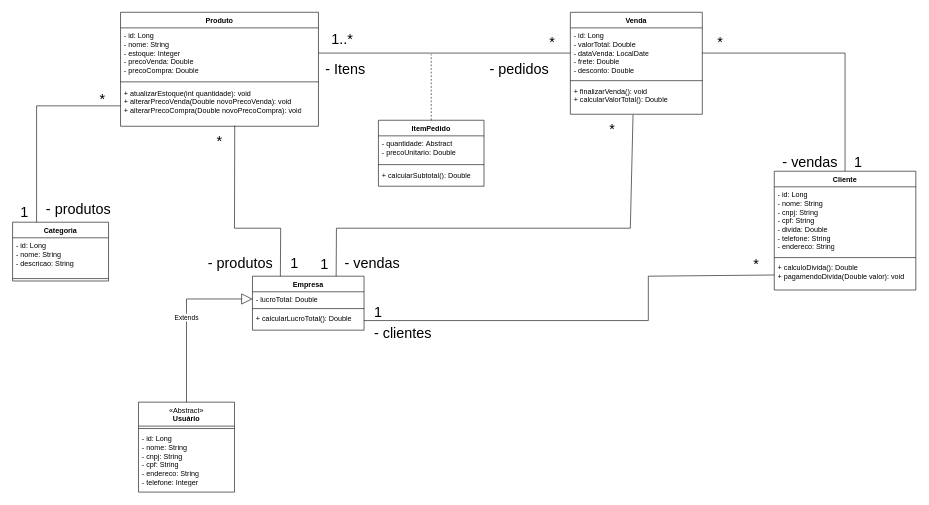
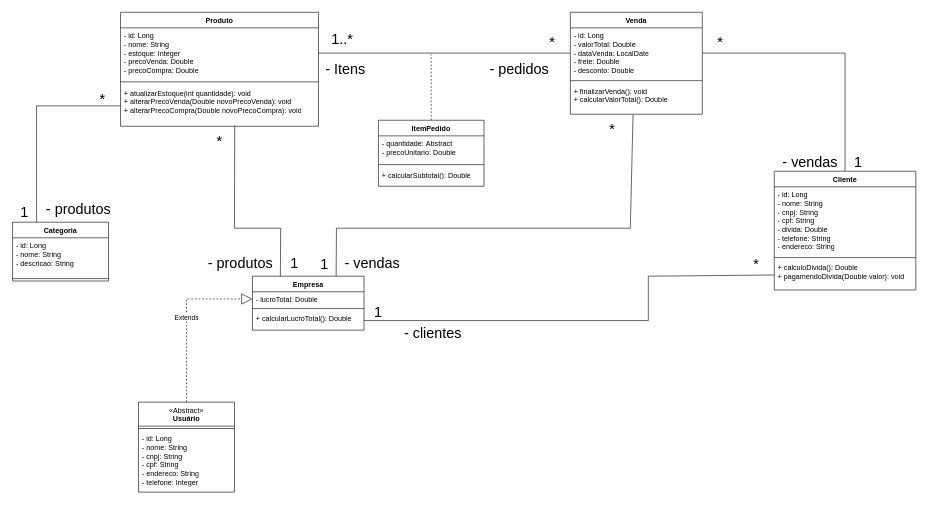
edge "«Abstract»Usuário" -> "- lucroTotal: Double": style solid -> dashed
node "- clientes": moved (403, 333) -> (433, 333)
